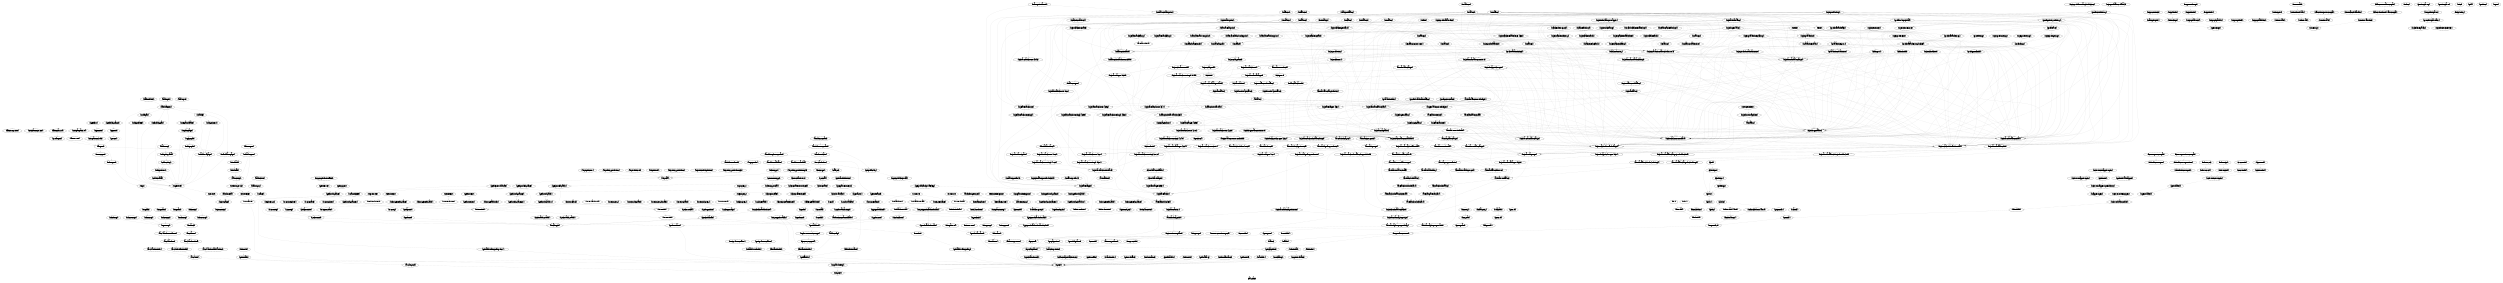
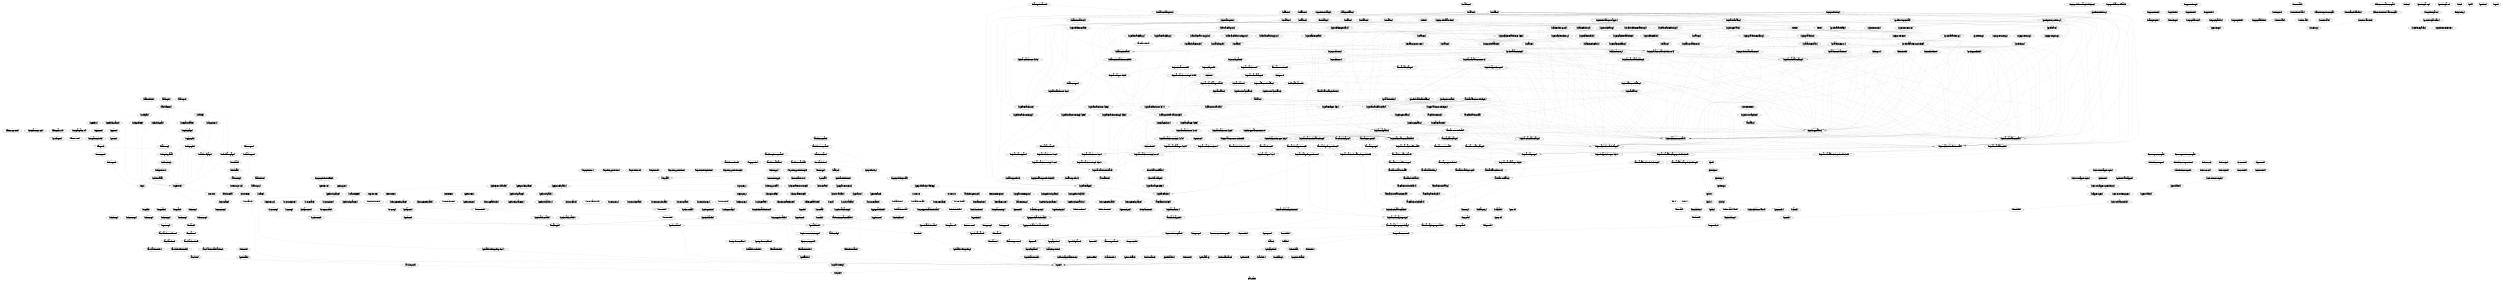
node "{__posix_memalign}": added
